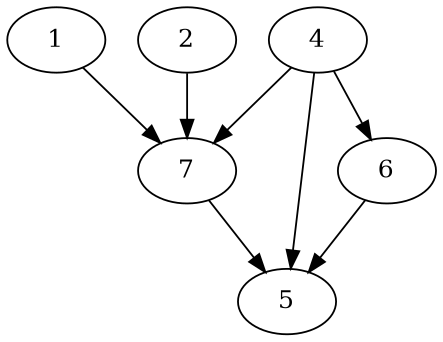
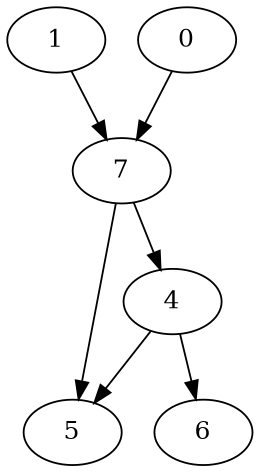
node "2": label "2" -> "0"
edge "4" -> "7": reversed
edge "6" -> "5": removed
